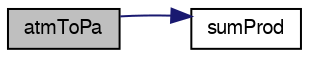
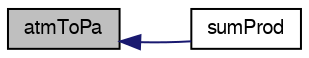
edge "atmToPa" -> "sumProd": reversed
